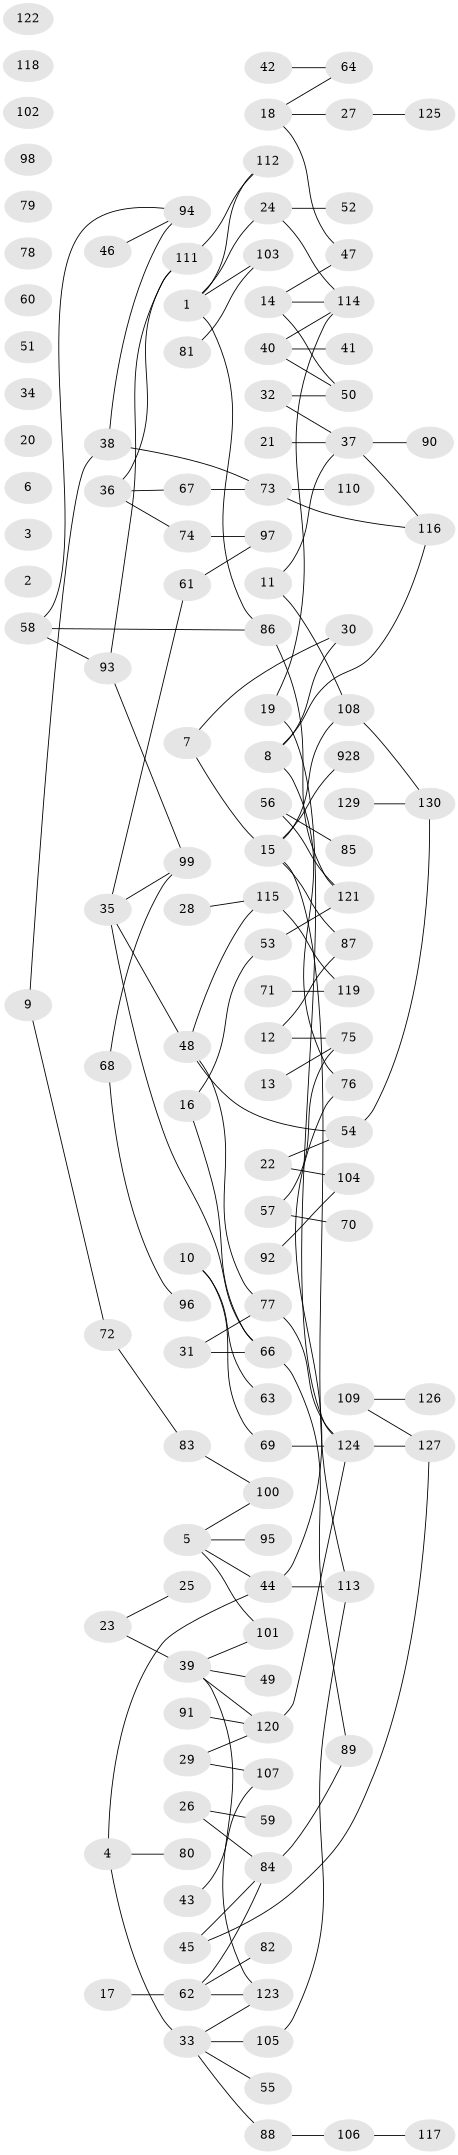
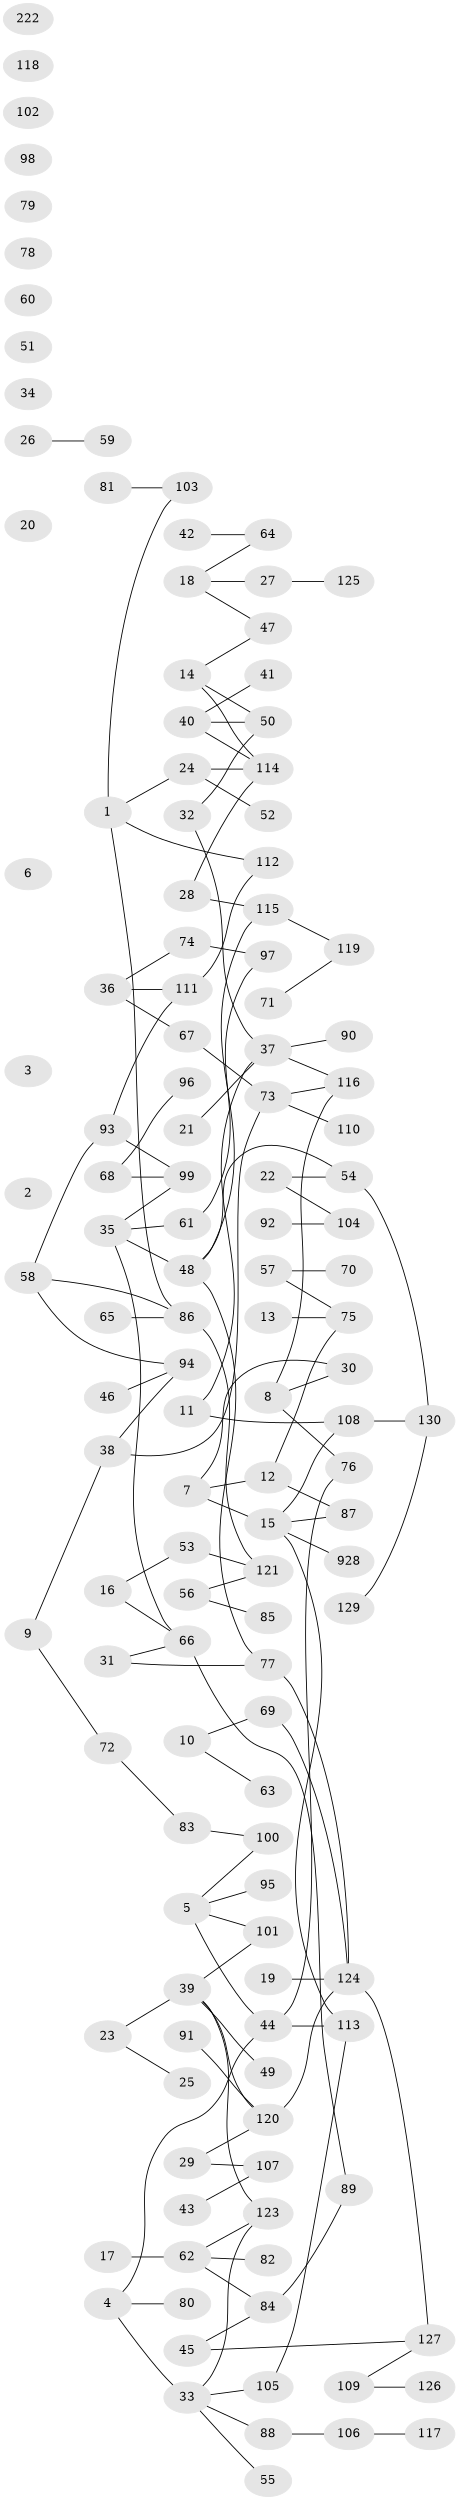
node "122": label "122" -> "222"
edge "114" -- "19": now "114" -- "28"
node "65": added
edge "12" -- "7": added
edge "26" -- "84": removed
